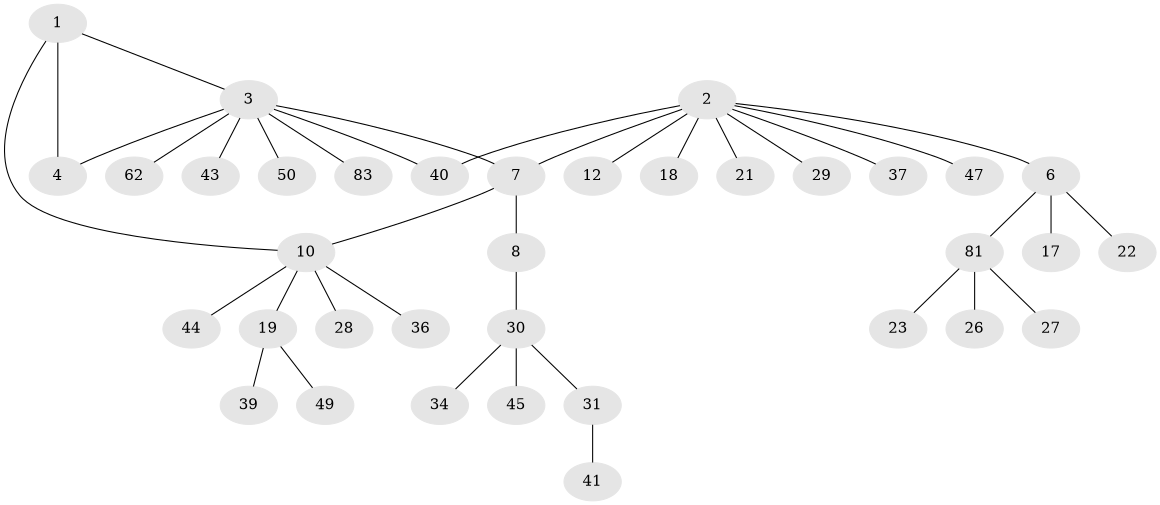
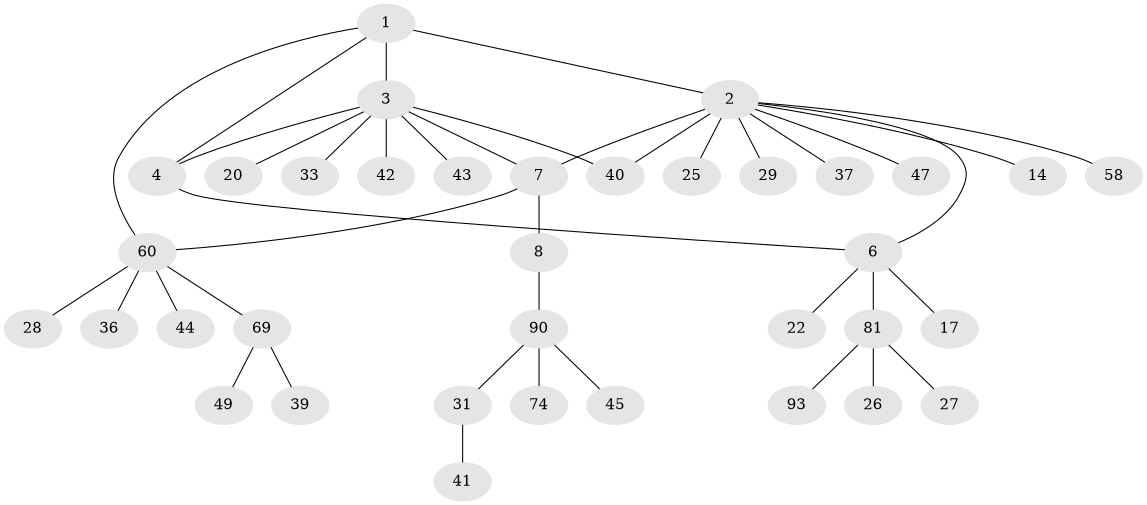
edge "1" -- "2": added
node "62": label "62" -> "42"
node "50": label "50" -> "20"
node "83": label "83" -> "33"
node "12": label "12" -> "14"
node "18": label "18" -> "58"
node "21": label "21" -> "25"
edge "4" -- "6": added
node "10": label "10" -> "60"
node "19": label "19" -> "69"
node "30": label "30" -> "90"
node "23": label "23" -> "93"
node "34": label "34" -> "74"
